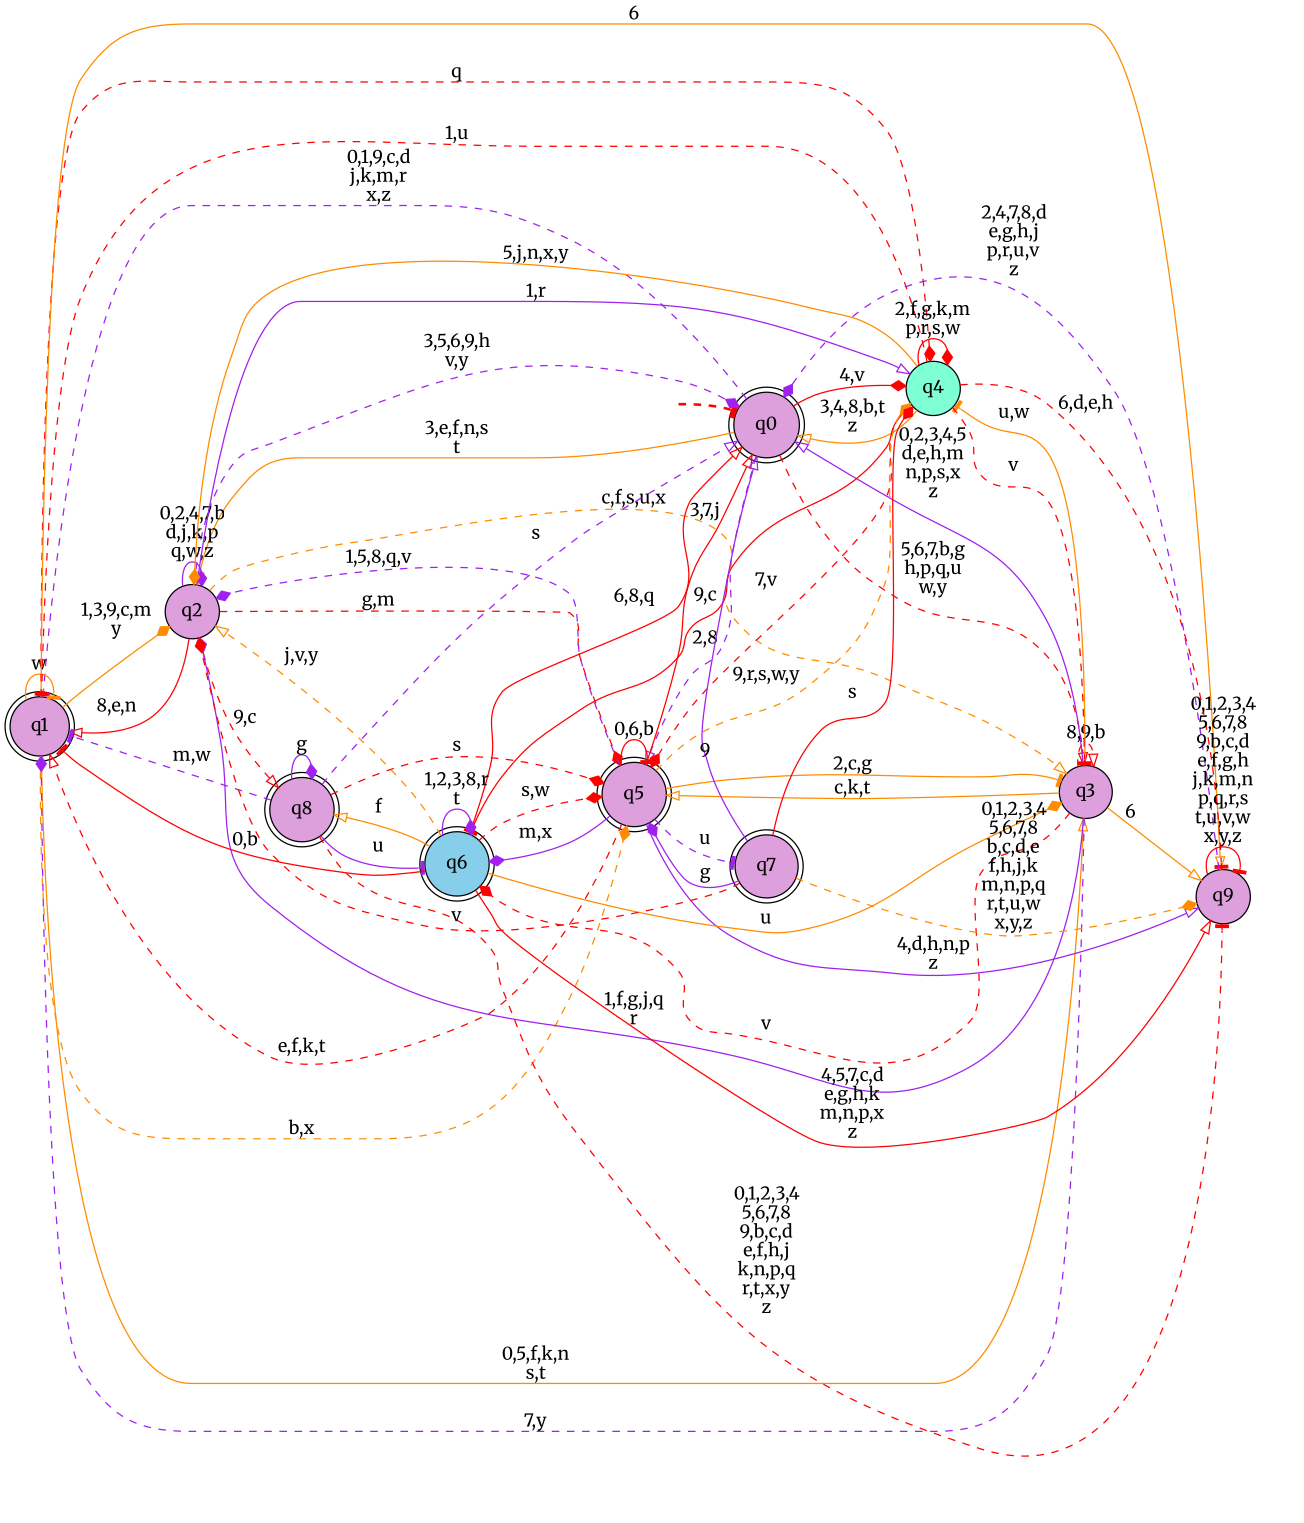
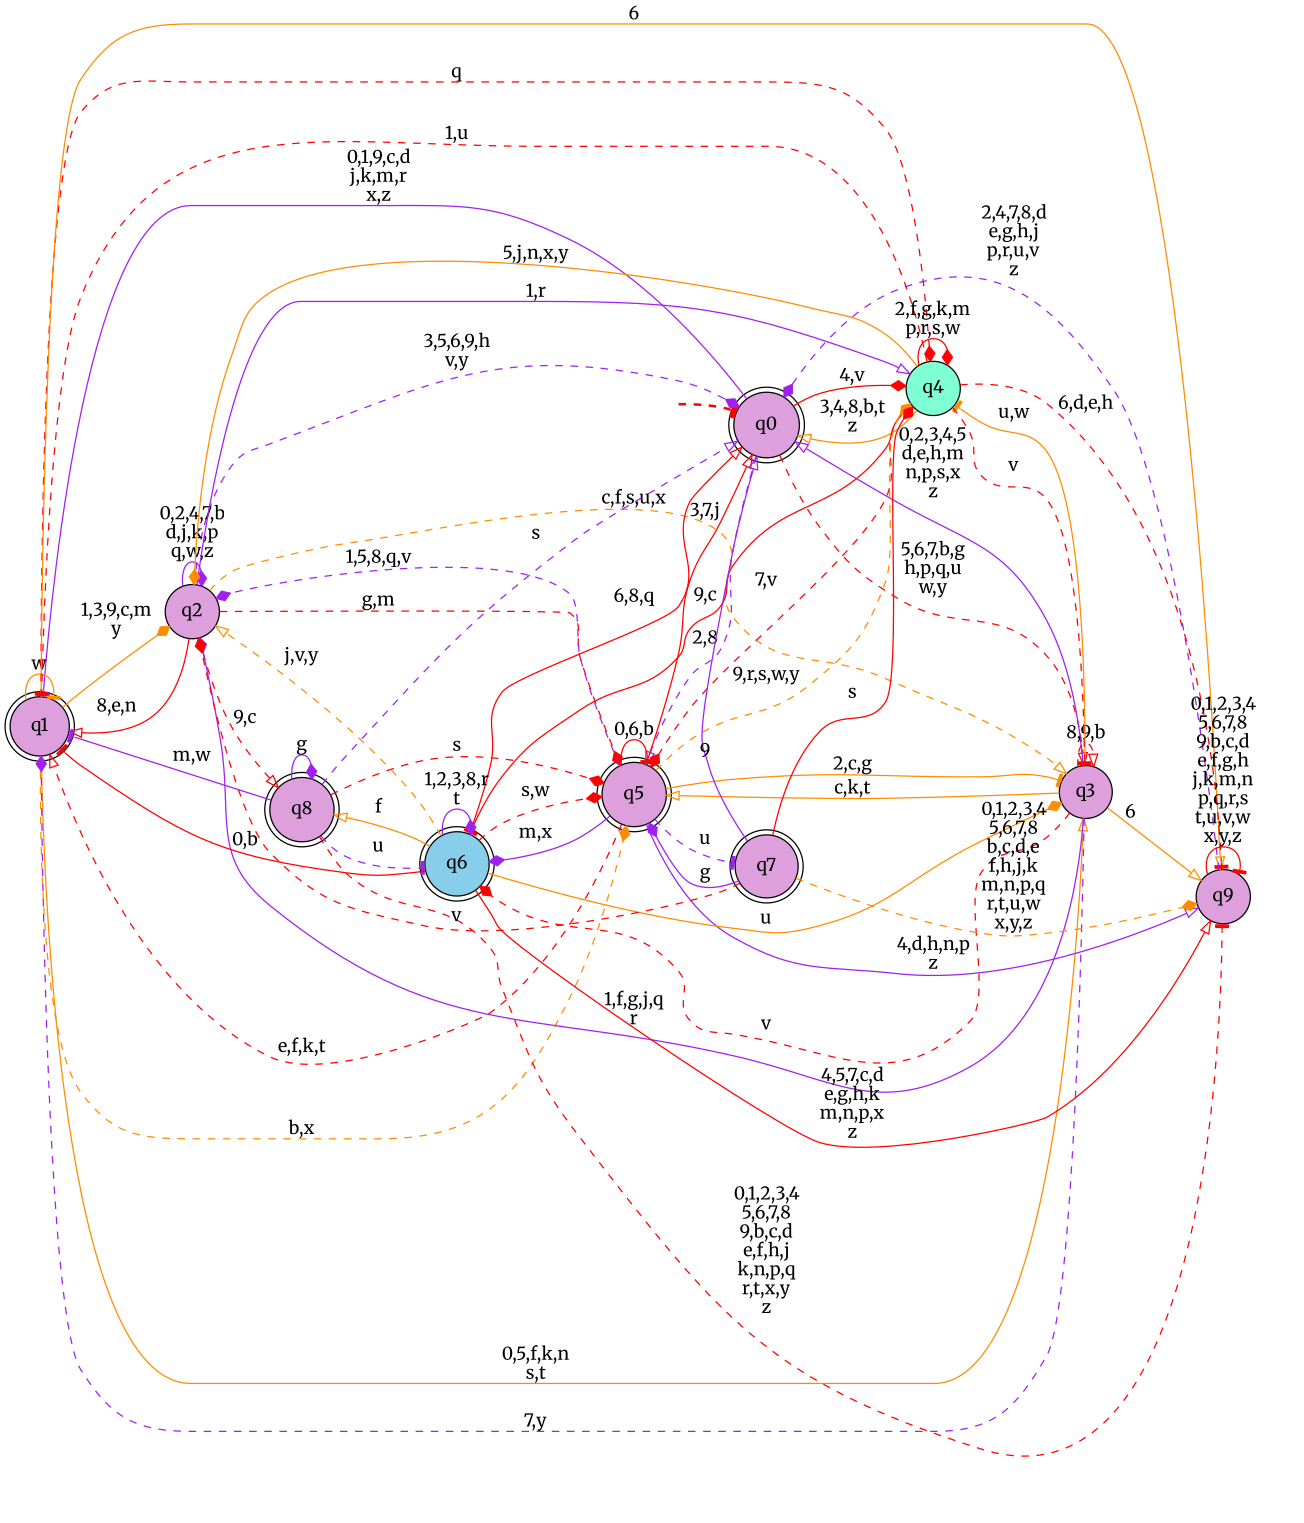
edge "q0" -> "q1": style dashed -> solid
edge "q0" -> "q2": removed, label "3,e,f,n,s t"
edge "q8" -> "q1": style dashed -> solid
edge "q8" -> "q6": style solid -> dashed
